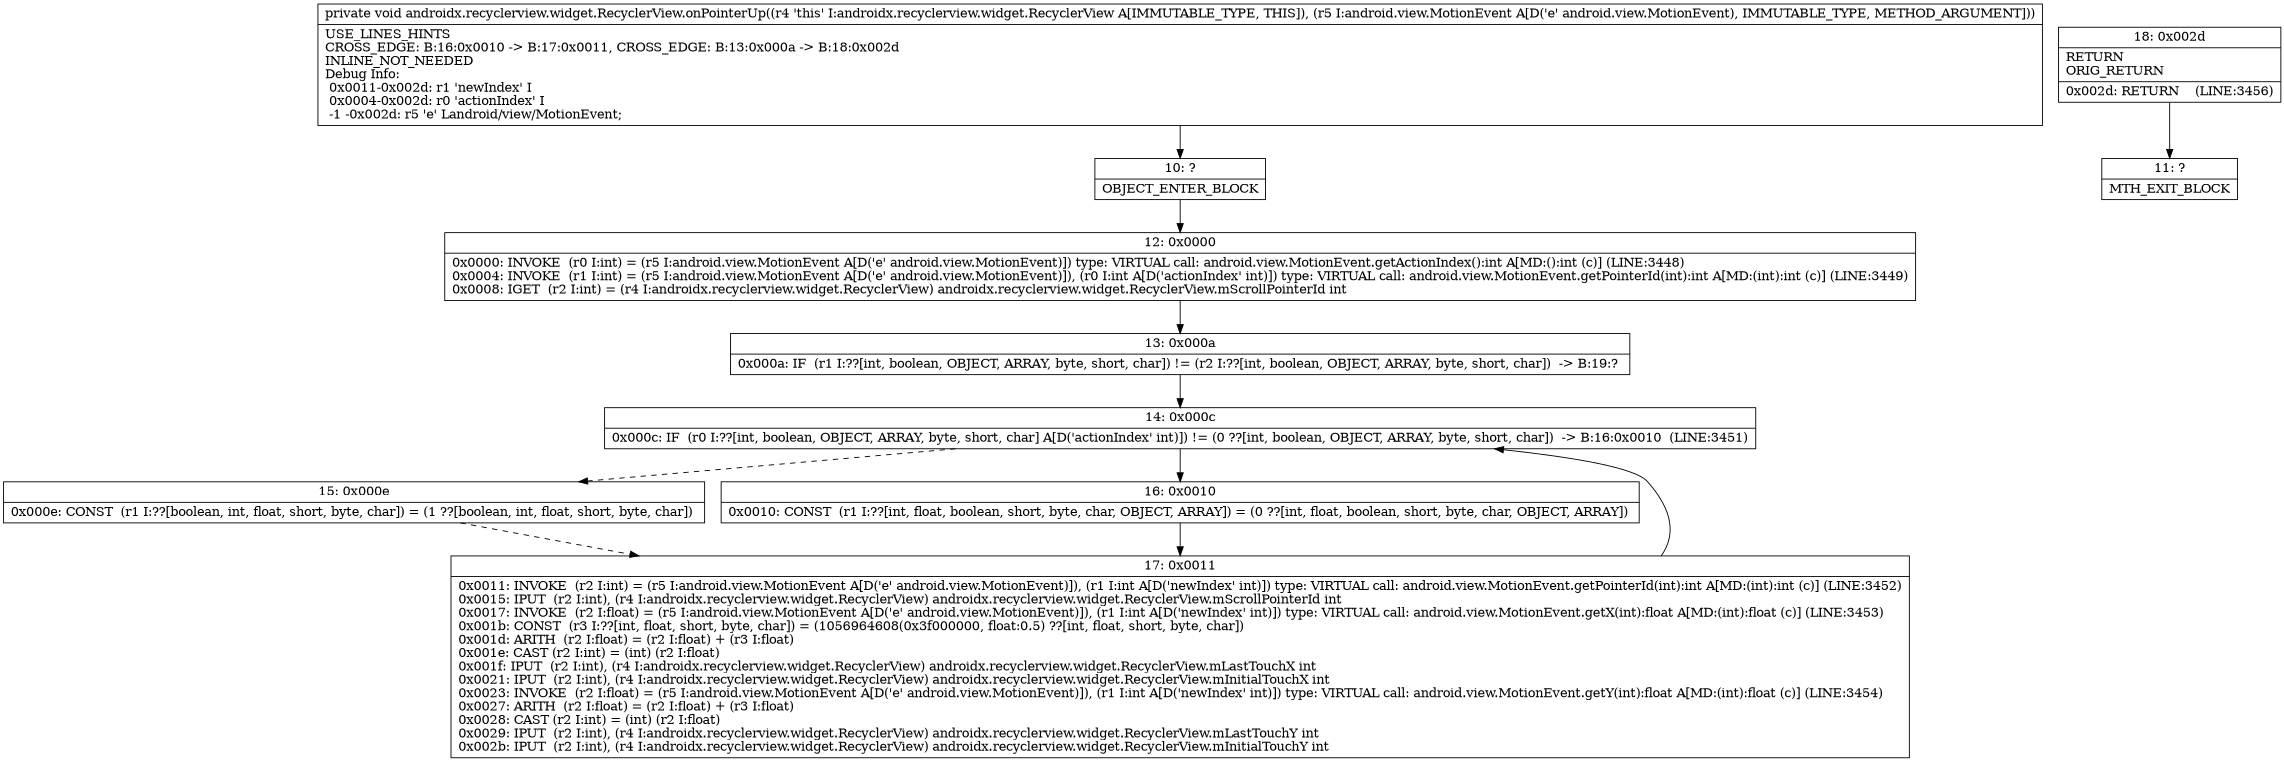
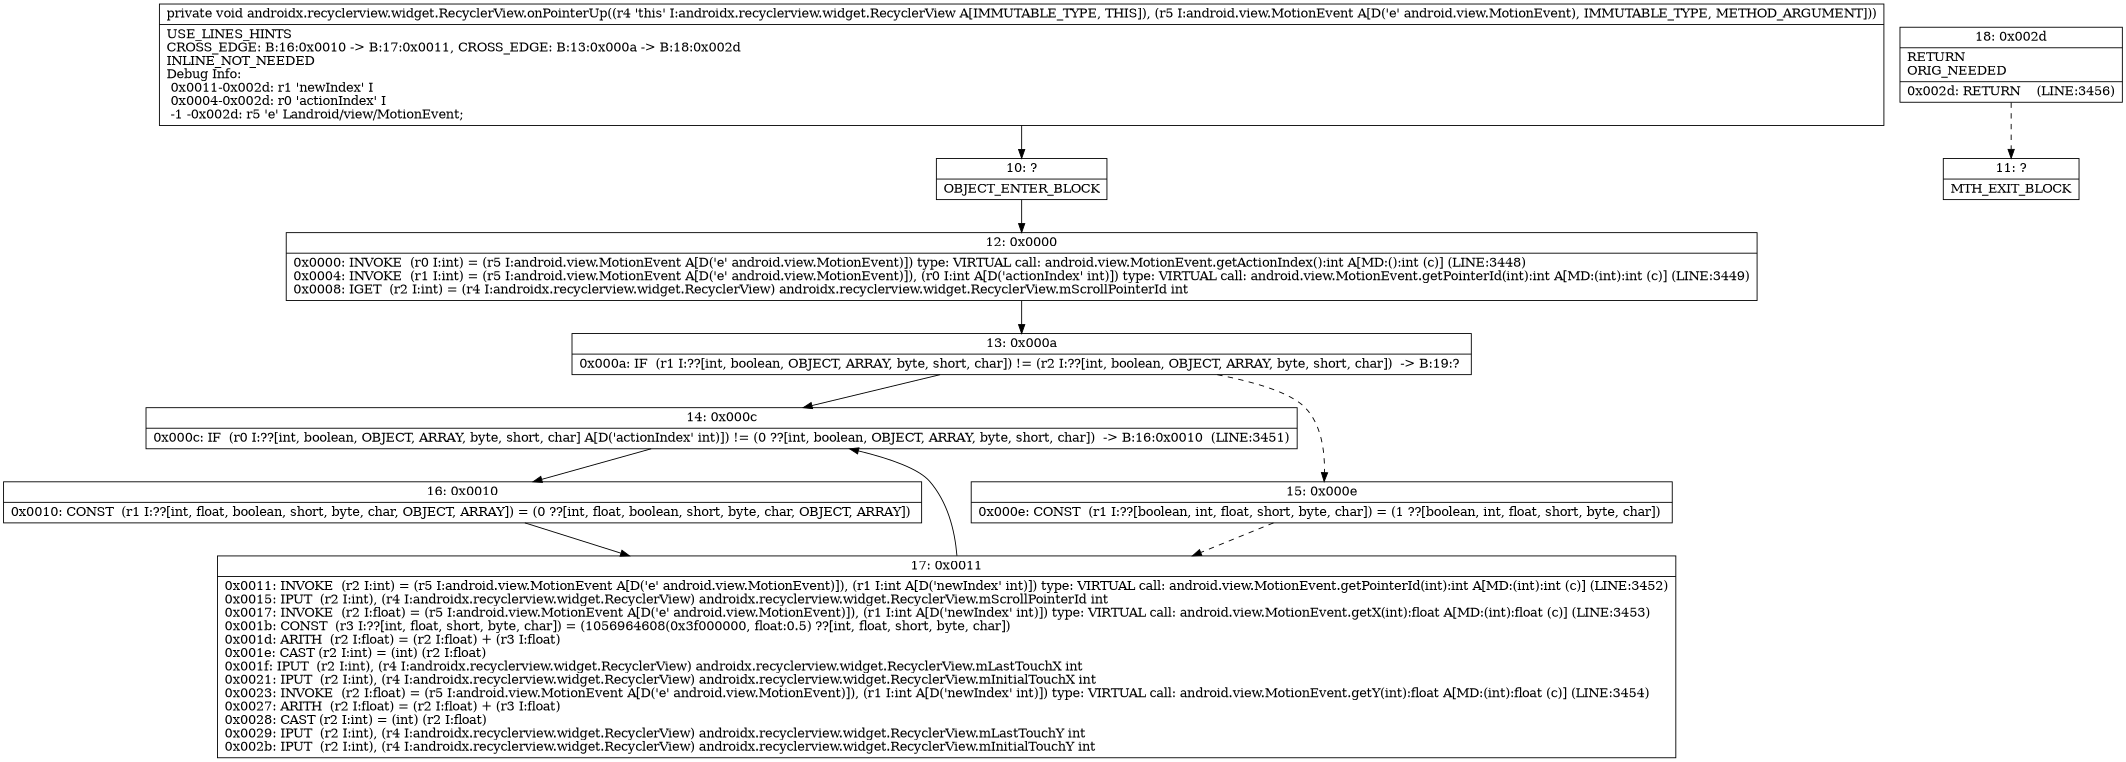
node "18: 0x002d": text "ORIG_RETURN" -> "ORIG_NEEDED"
edge "18: 0x002d" -> "11: ?": style solid -> dashed
edge "14: 0x000c" -> "15: 0x000e": now "13: 0x000a" -> "15: 0x000e"
